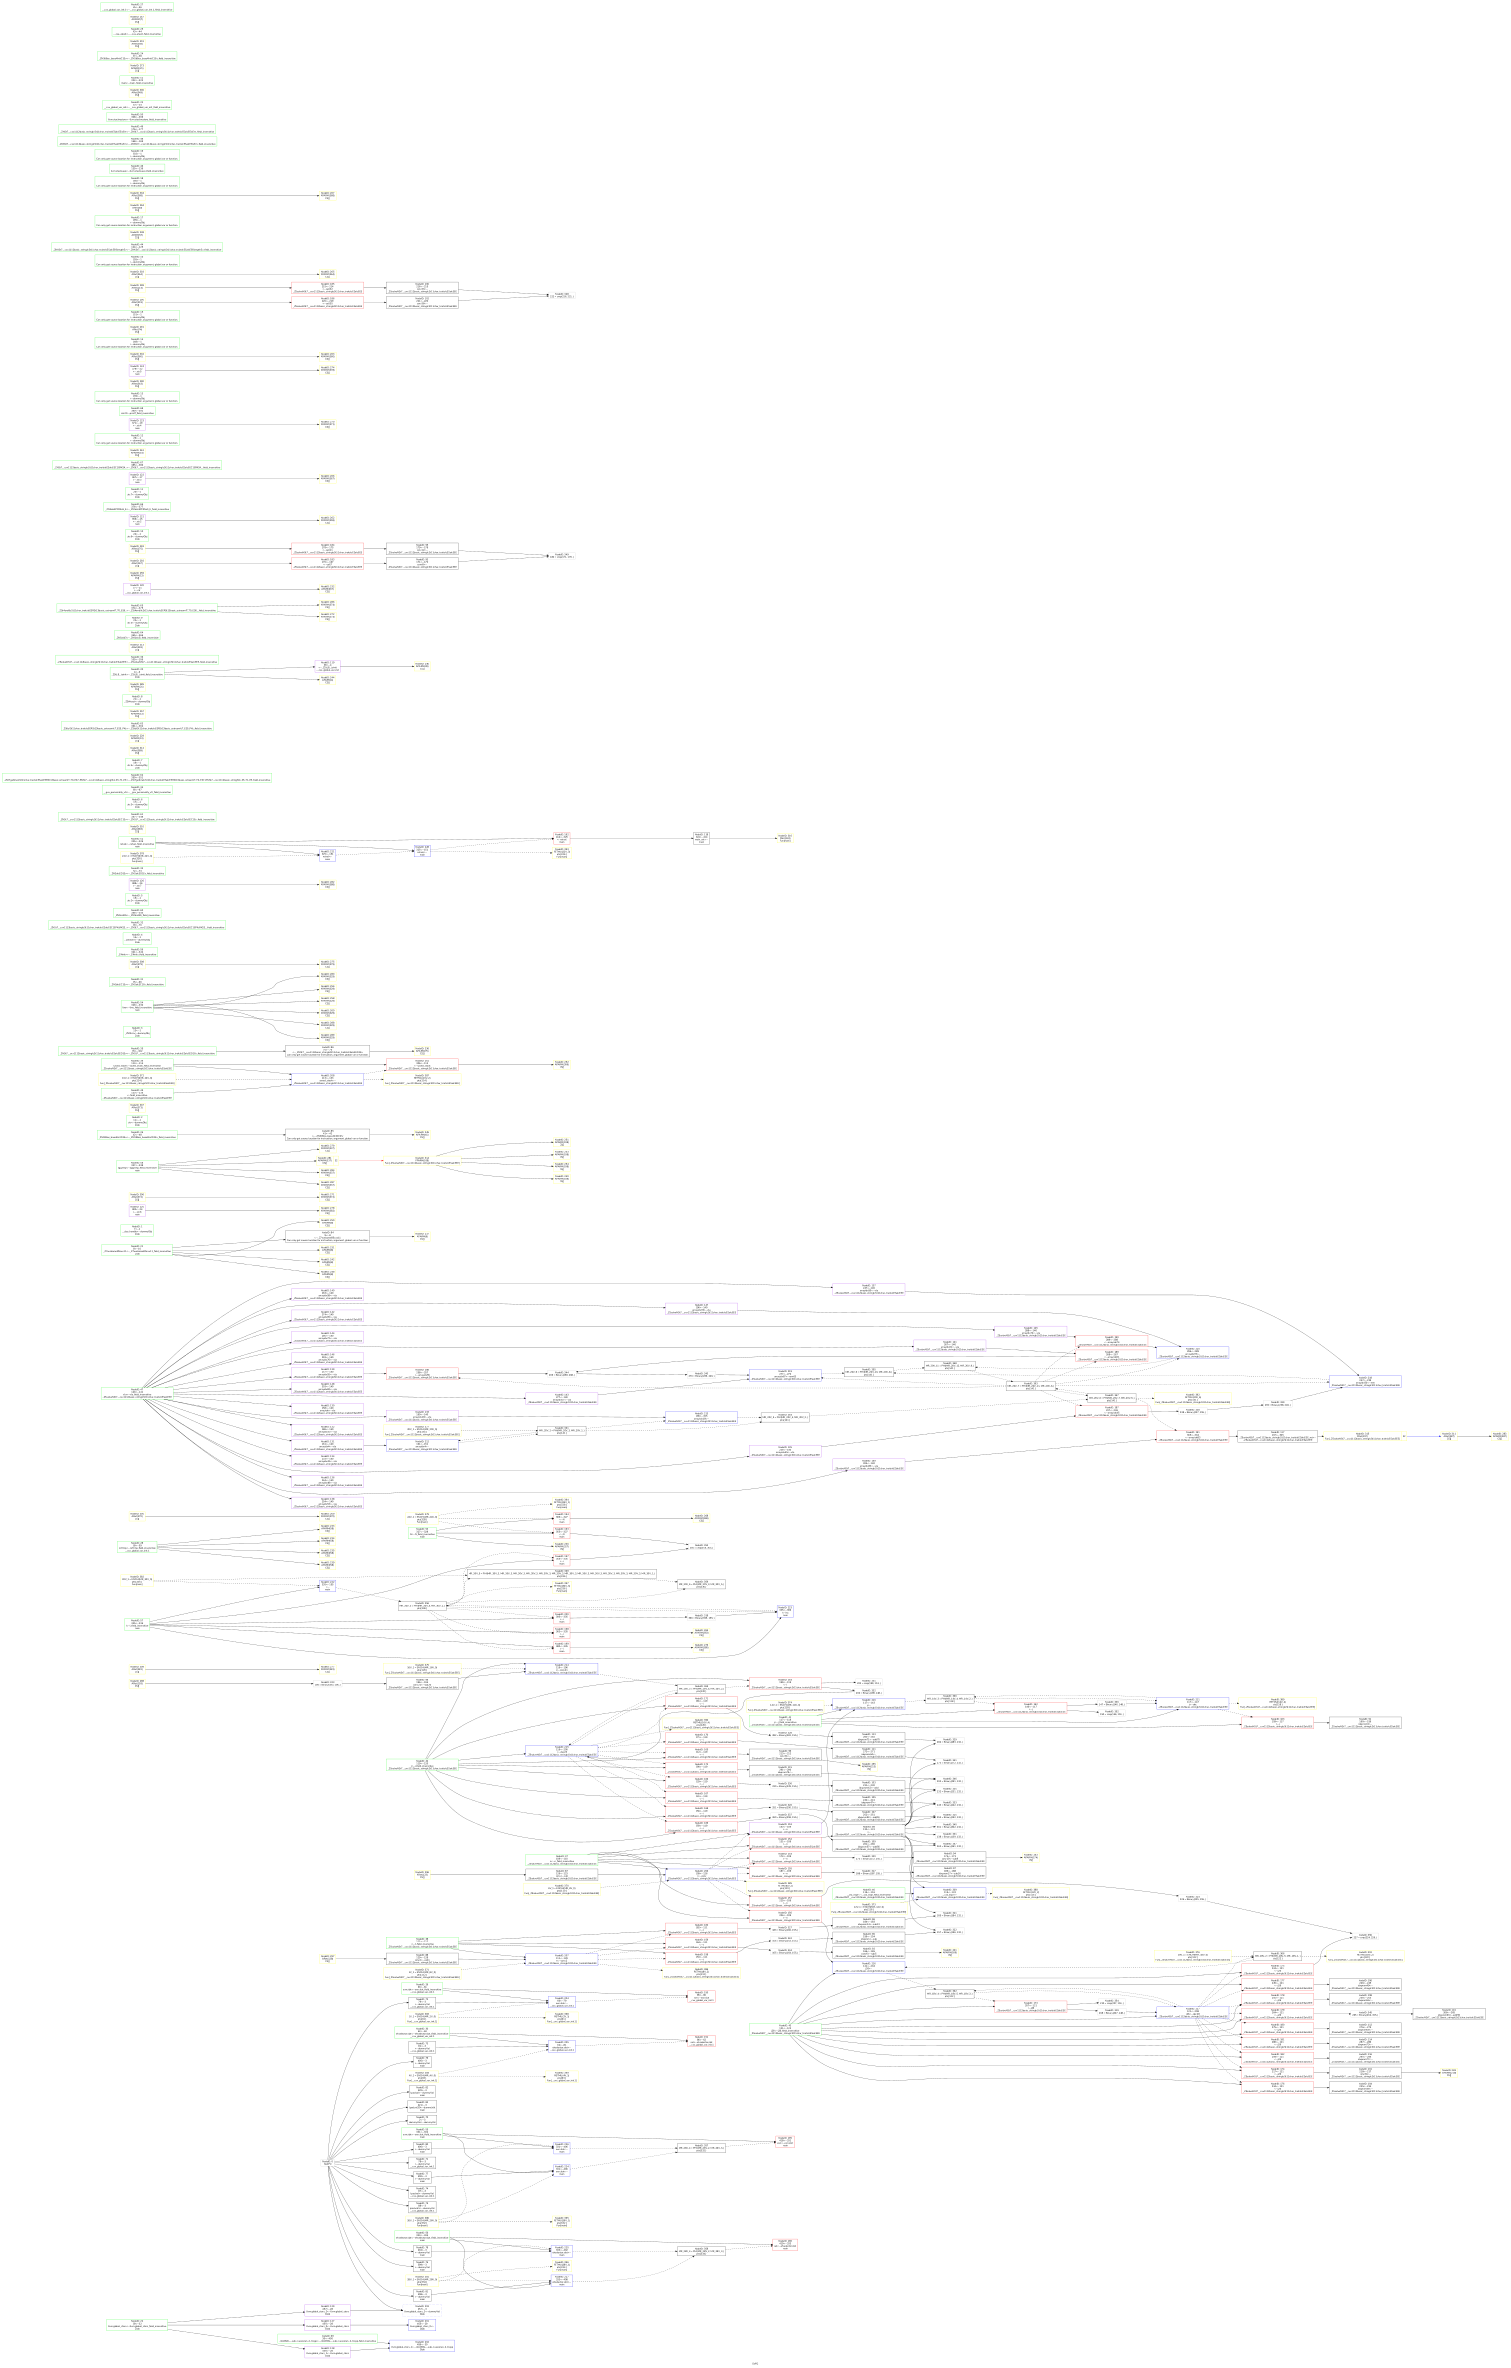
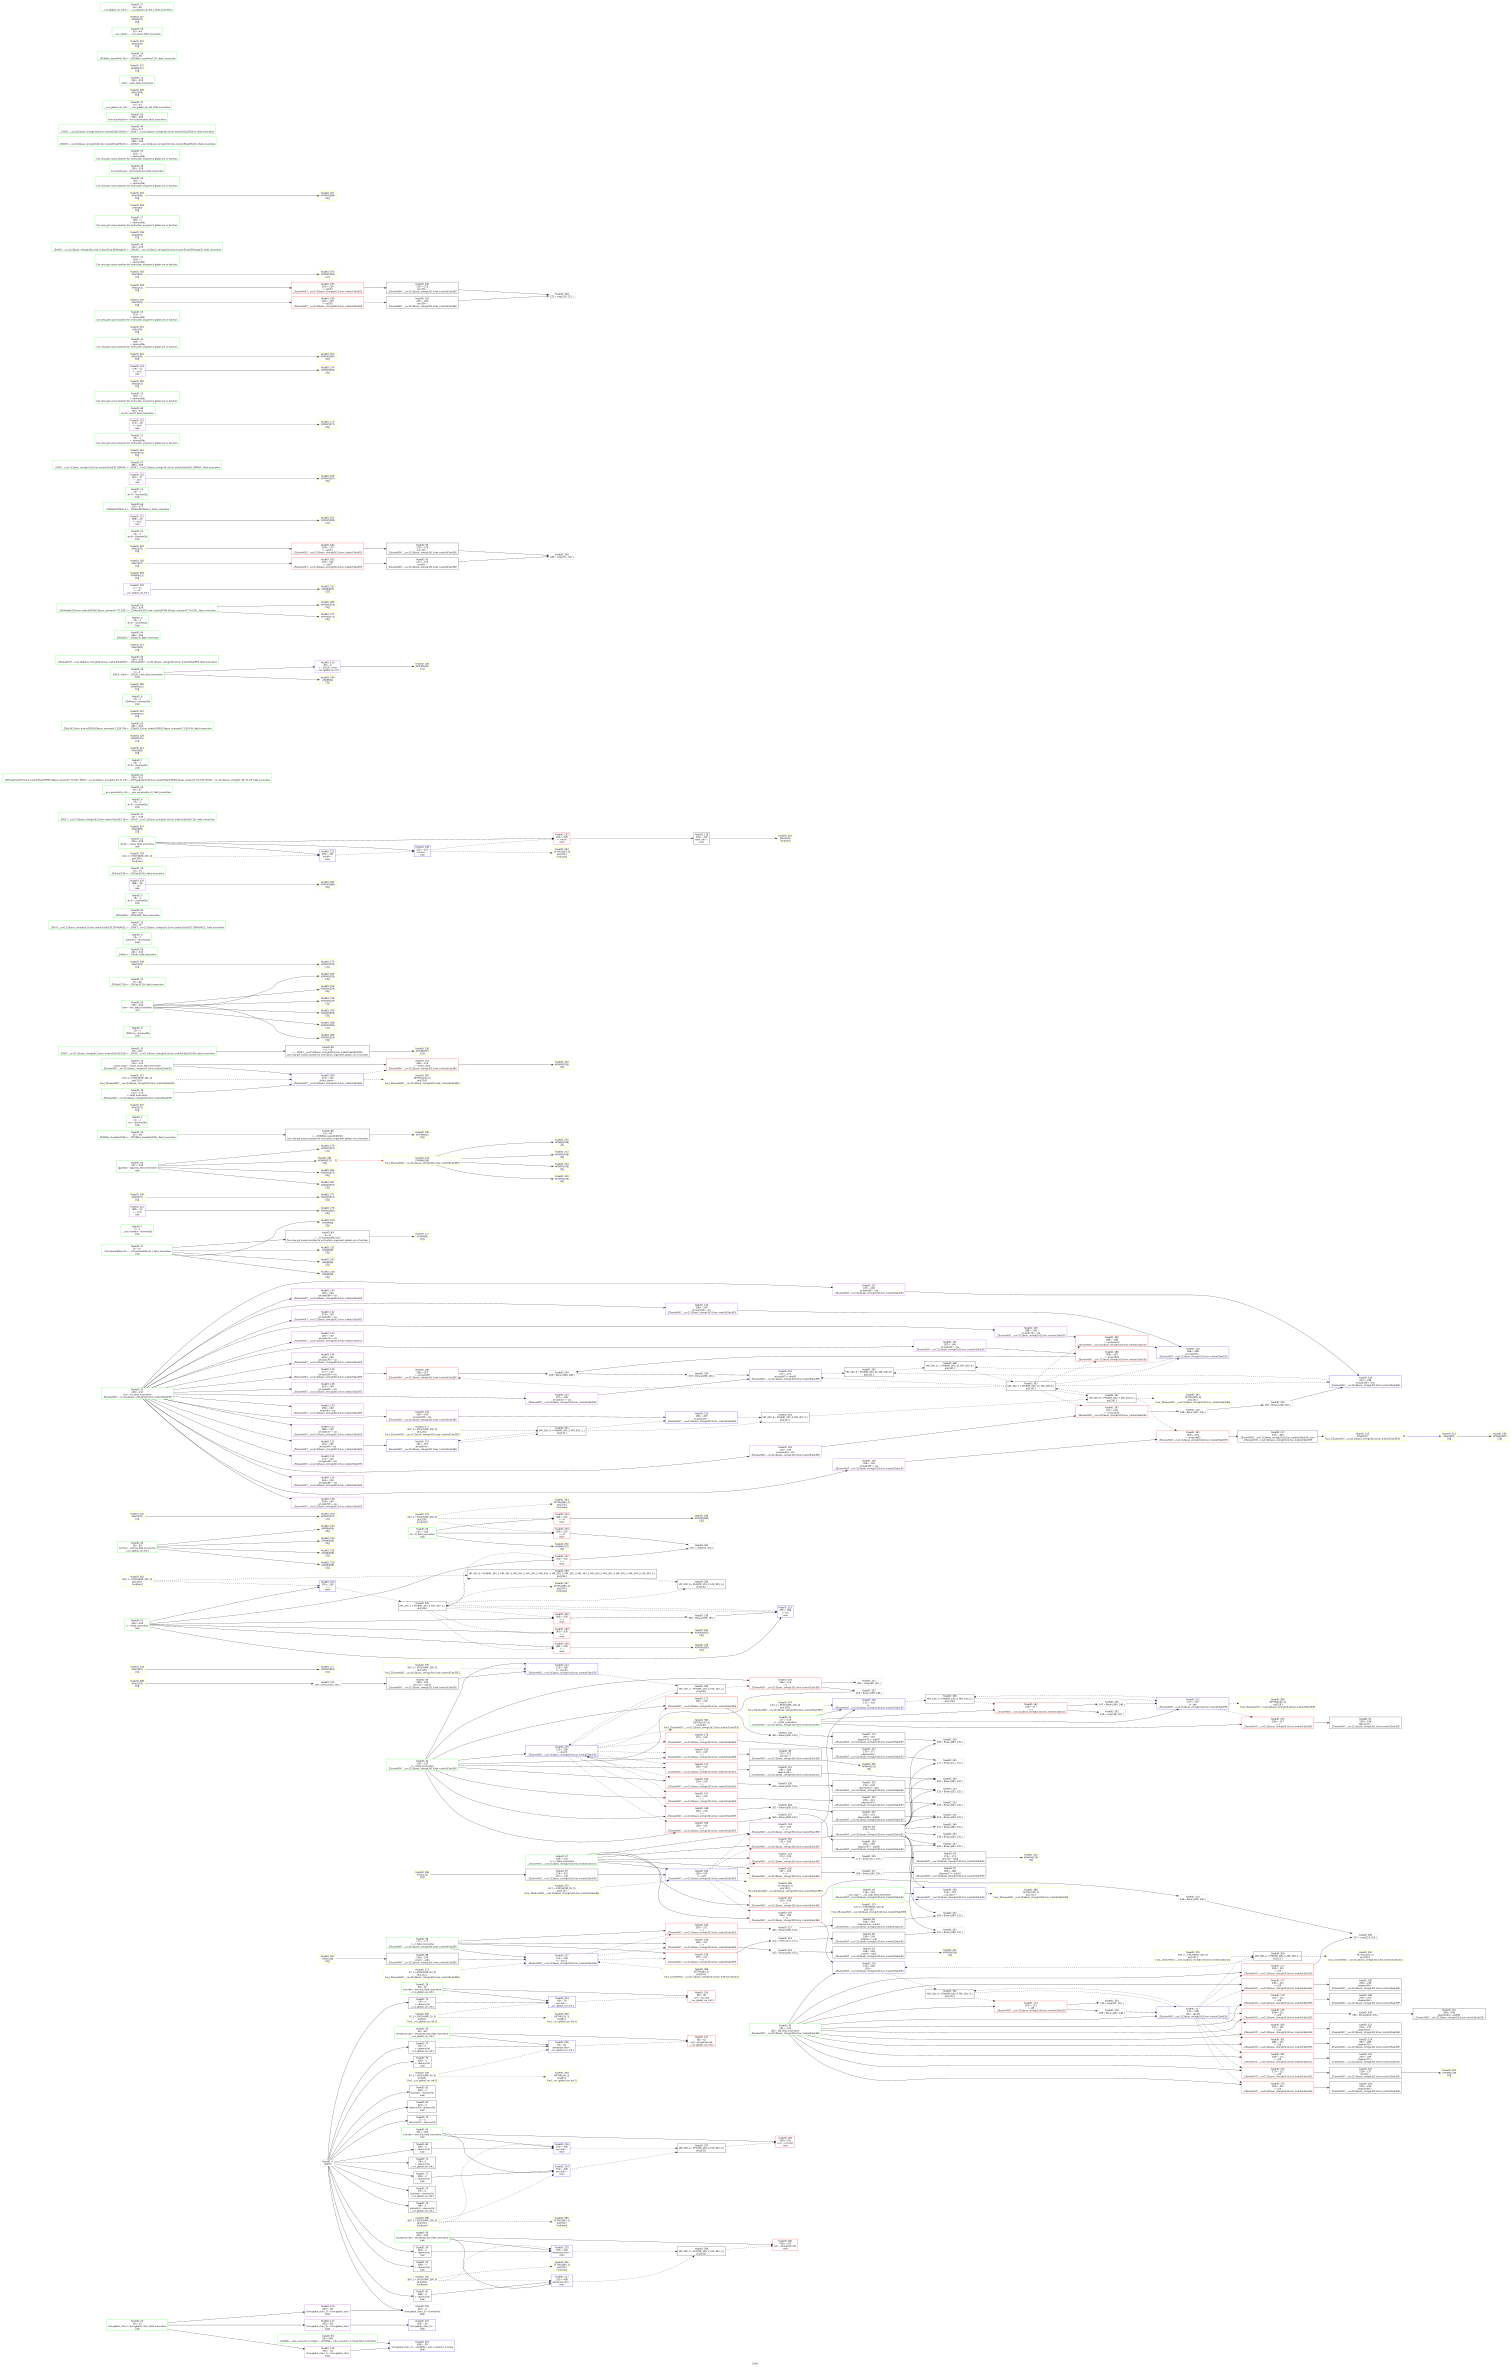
edge "NodeID: 207" -> "NodeID: 386": reversed
edge "NodeID: 0" -> "NodeID: 73": added
